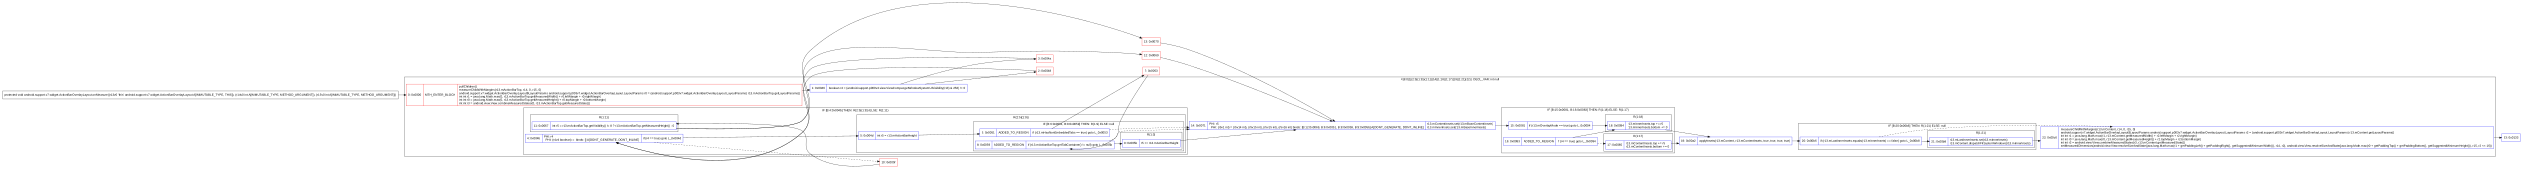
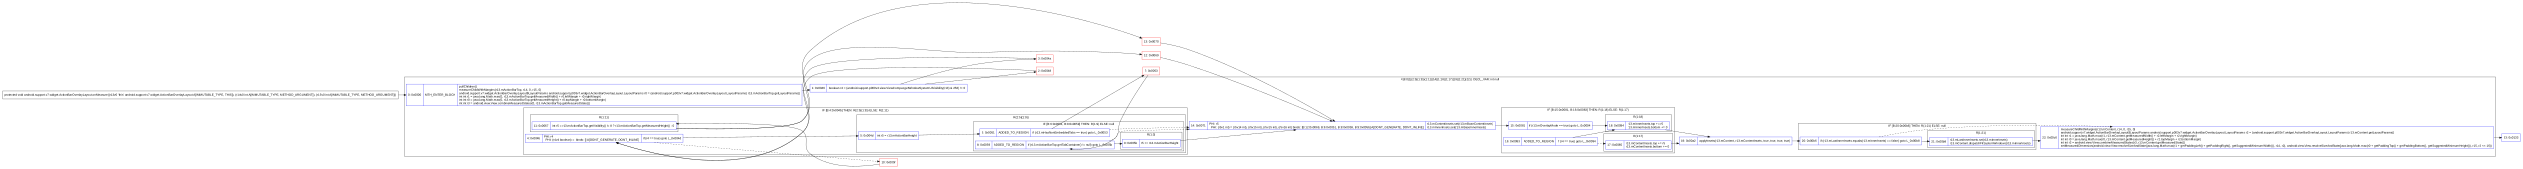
node "0: 0x0000": color red -> blue
